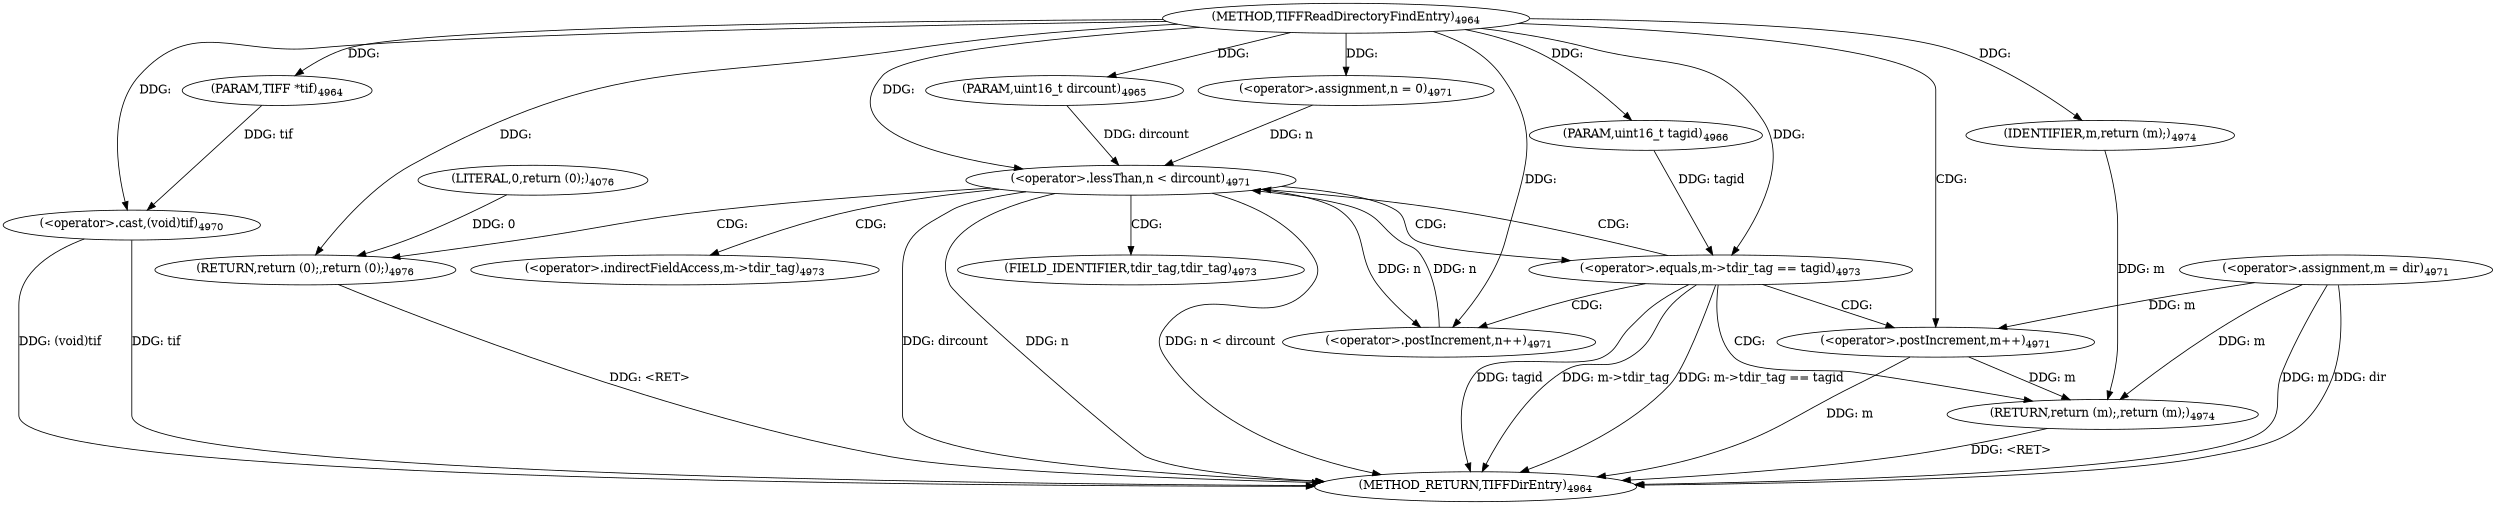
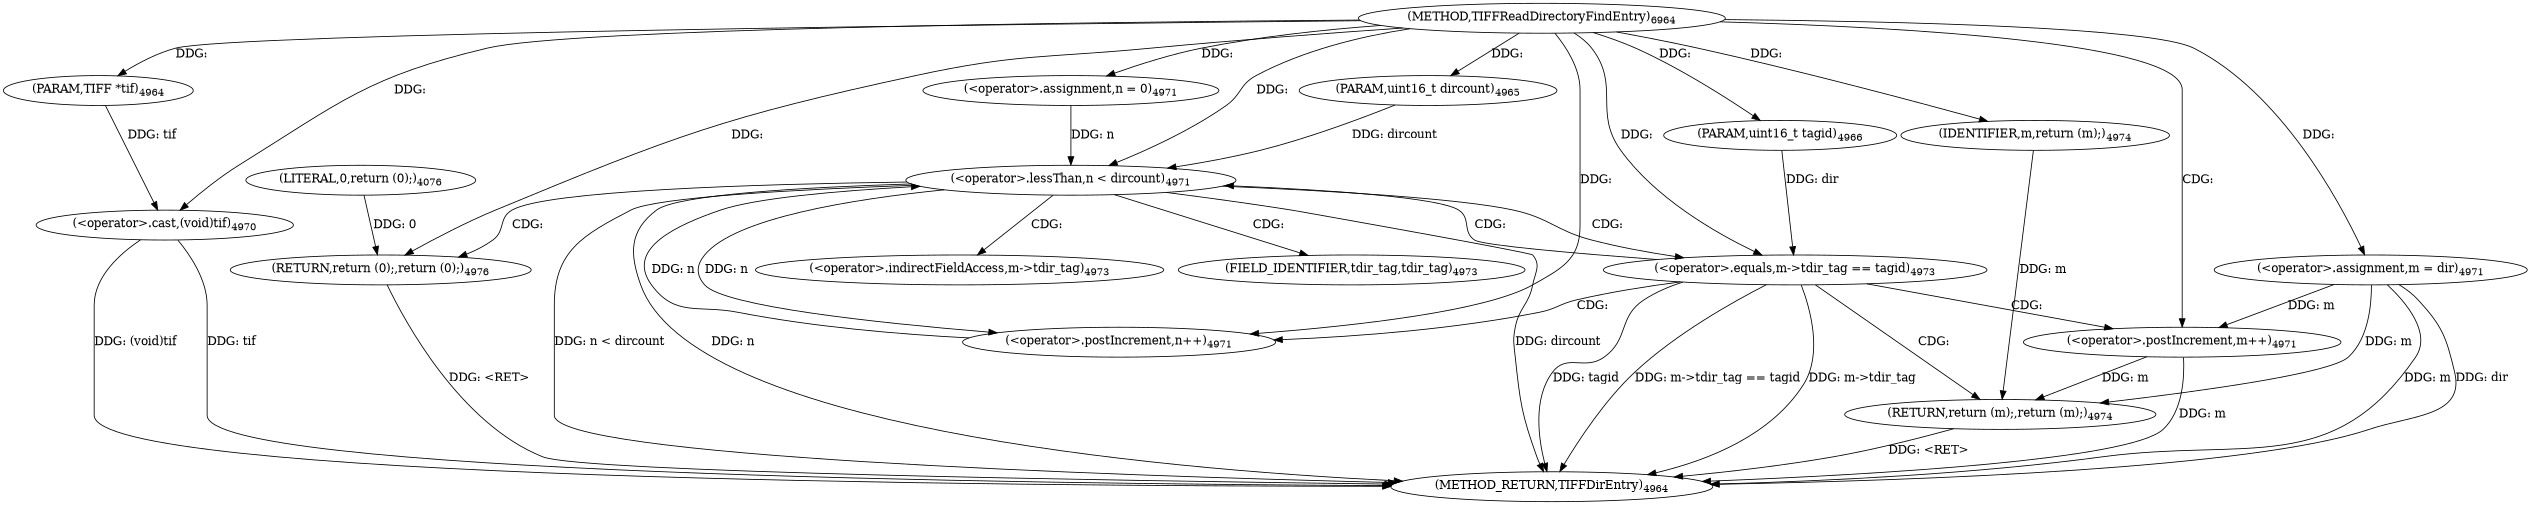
node "(METHOD,TIFFReadDirectoryFindEntry)": text "4964" -> "6964"
edge "(METHOD,TIFFReadDirectoryFindEntry)" -> "(<operator>.assignment,m = dir)": added, label "DDG:"
edge "(PARAM,uint16_t tagid)" -> "(<operator>.equals,m->tdir_tag == tagid)": label "DDG: tagid" -> "DDG: dir"
